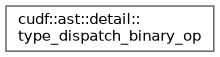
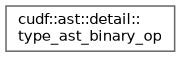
node "cudf::ast::detail:: type_dispatch_binary_op": label "cudf::ast::detail:: type_dispatch_binary_op" -> "cudf::ast::detail:: type_ast_binary_op"
